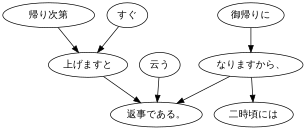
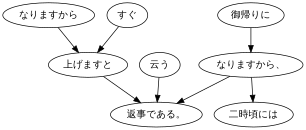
node "帰り次第": label "帰り次第" -> "なりますから"
